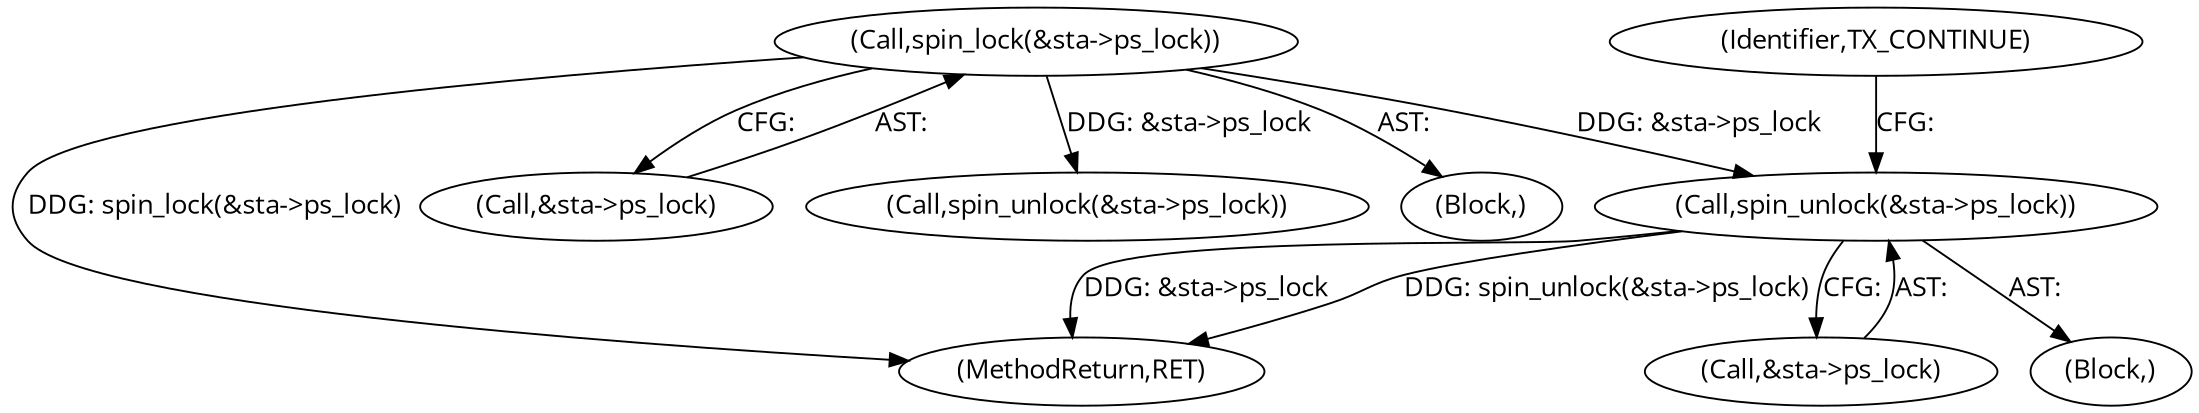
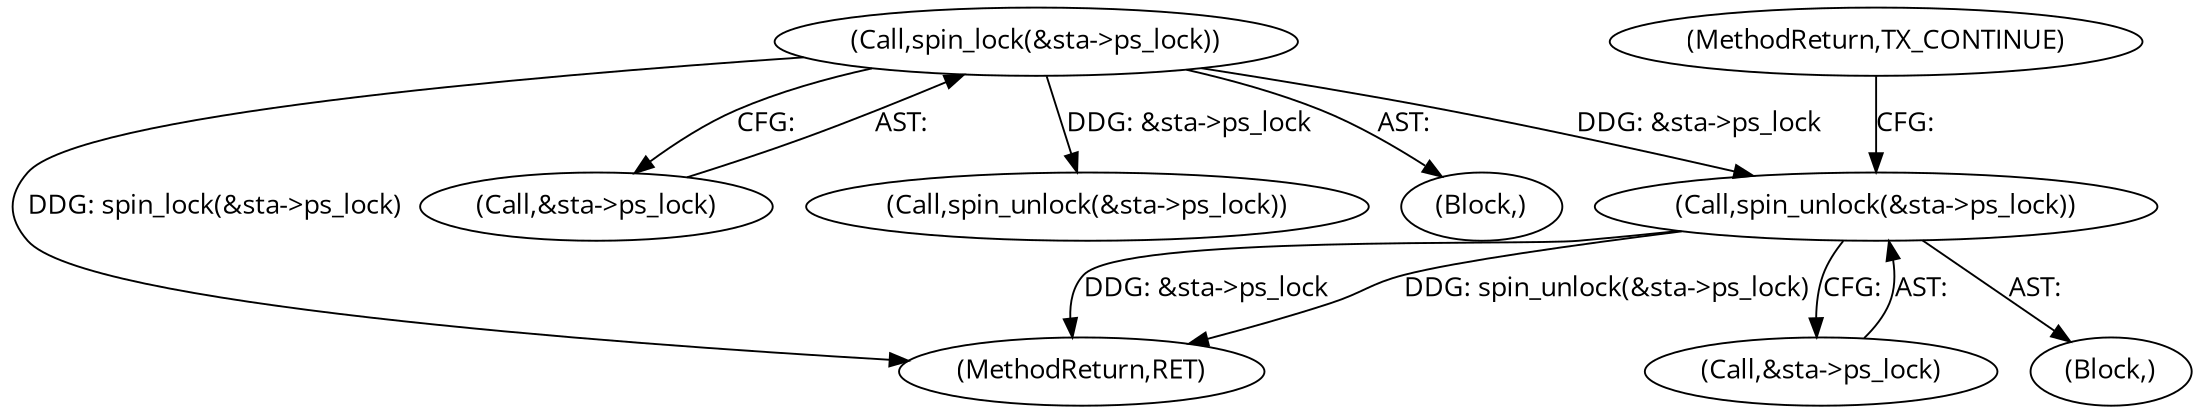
node "(Identifier,TX_CONTINUE)": label "(Identifier,TX_CONTINUE)" -> "(MethodReturn,TX_CONTINUE)"
